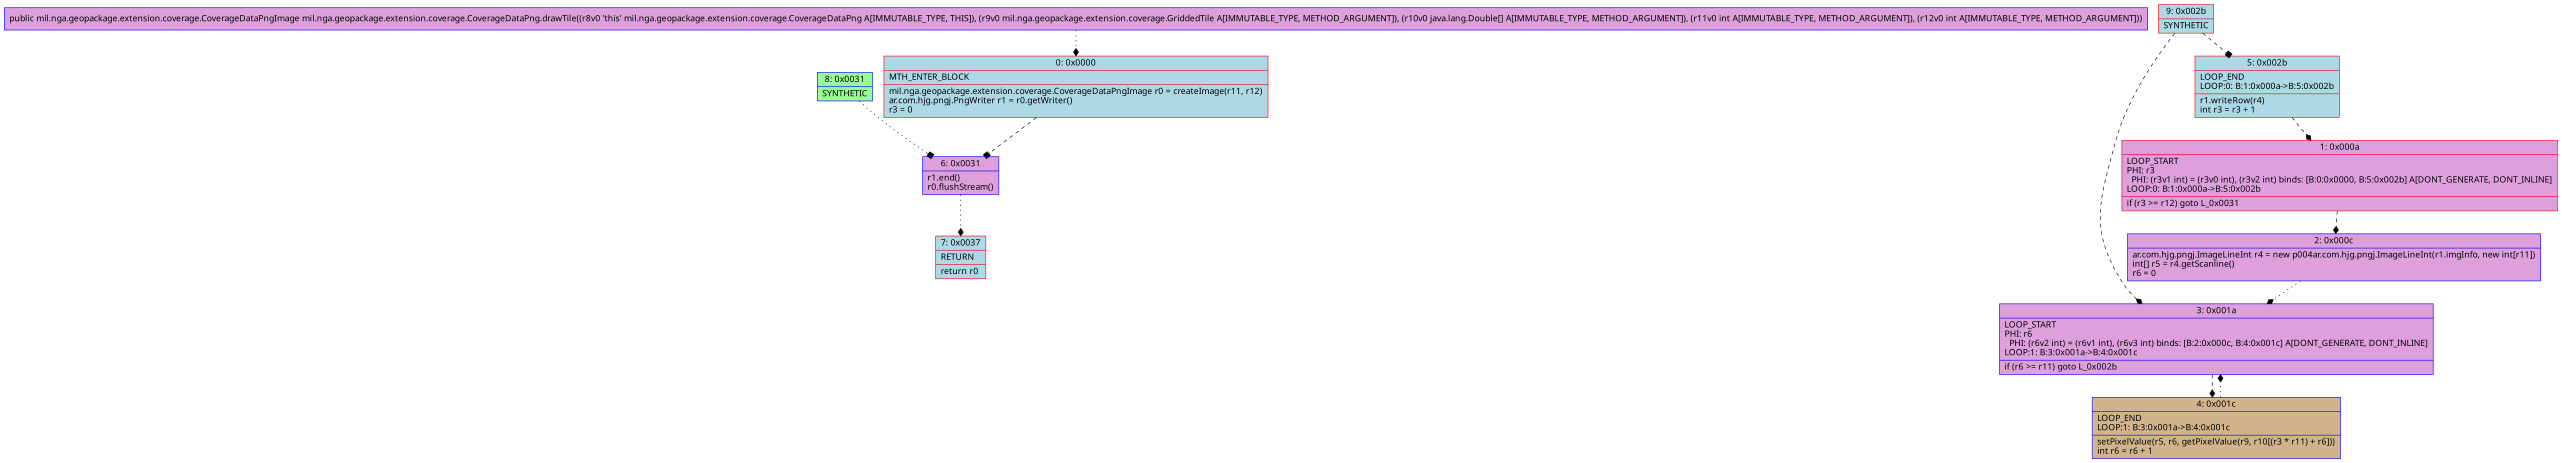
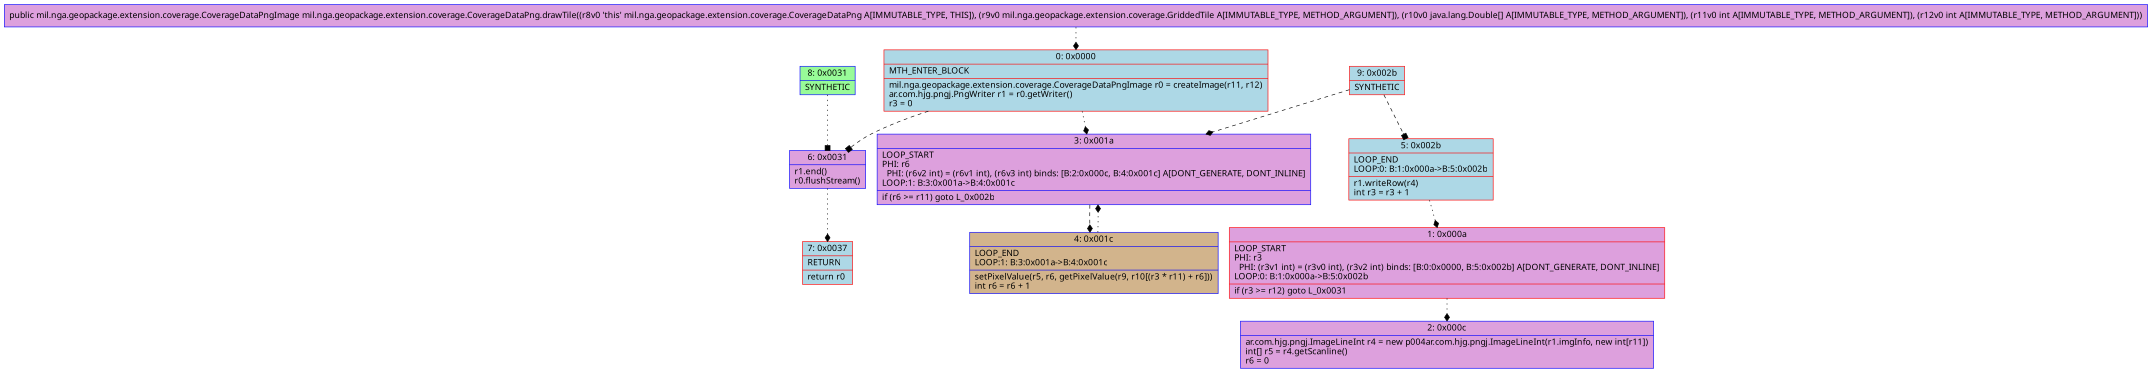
edge "5: 0x002b" -> "1: 0x000a": style dashed -> dotted
edge "1: 0x000a" -> "2: 0x000c": style dashed -> dotted
edge "2: 0x000c" -> "3: 0x001a": now "0: 0x0000" -> "3: 0x001a"
